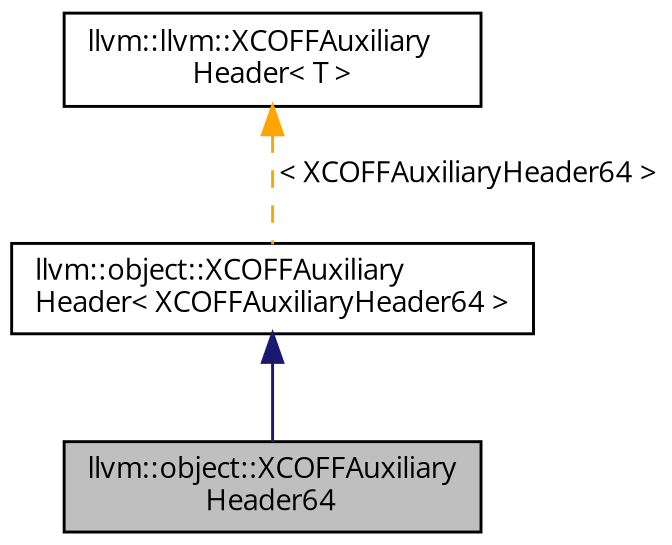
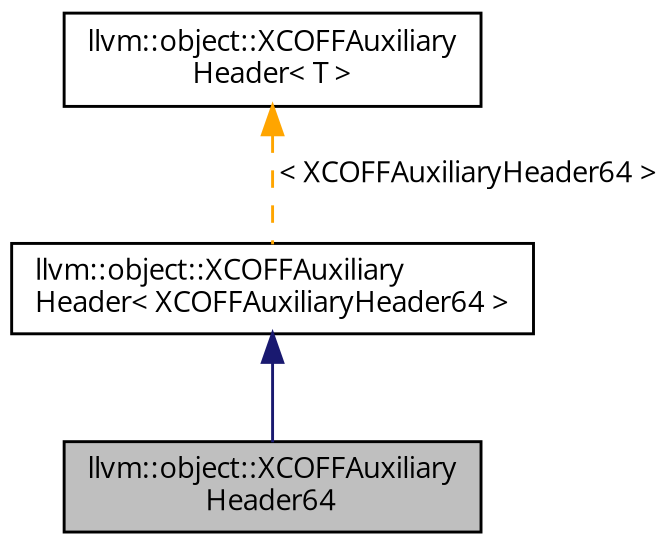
node "llvm::llvm::XCOFFAuxiliary Header< T >": label "llvm::llvm::XCOFFAuxiliary Header< T >" -> "llvm::object::XCOFFAuxiliary Header< T >"
